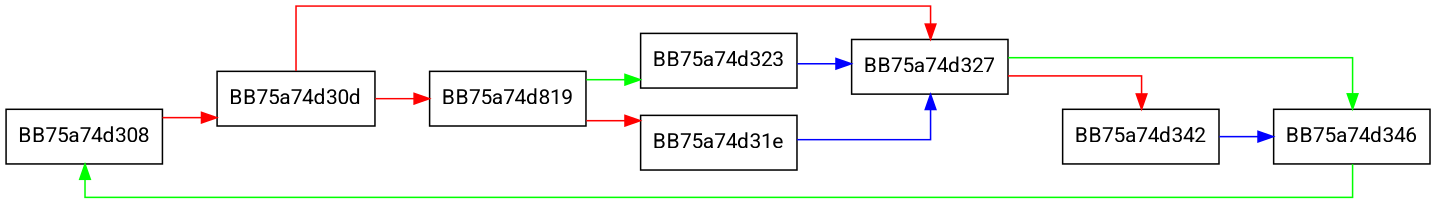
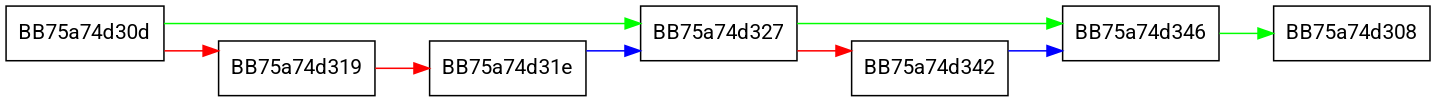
edge "BB75a74d30d" -> "BB75a74d327": color red -> green
node "BB75a74d323": removed
node "BB75a74d819": label "BB75a74d819" -> "BB75a74d319"
edge "BB75a74d308" -> "BB75a74d30d": removed
